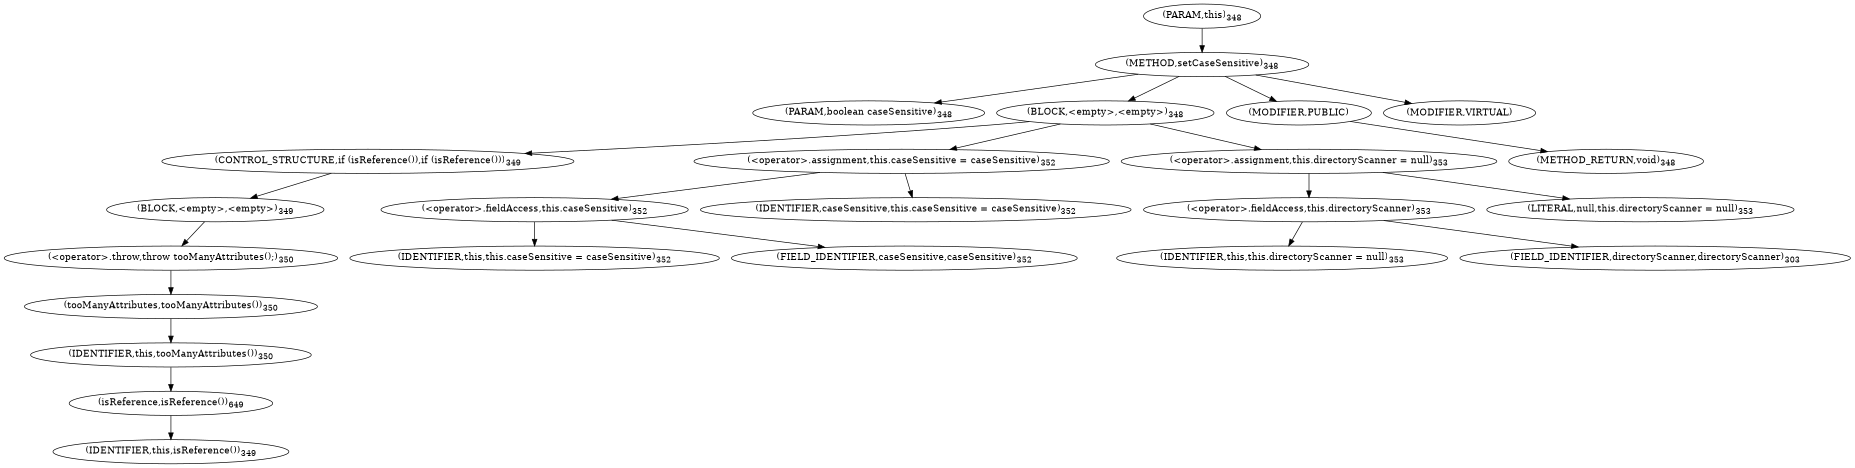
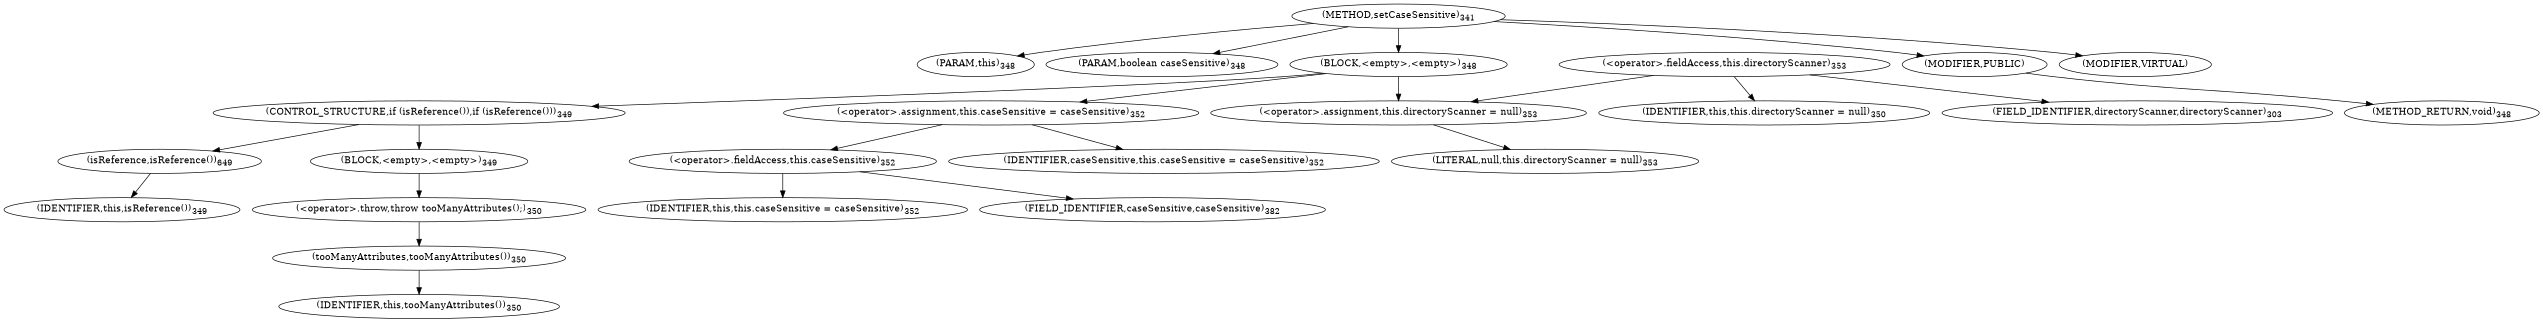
edge "(PARAM,this)" -> "(METHOD,setCaseSensitive)": reversed
node "(METHOD,setCaseSensitive)": text "348" -> "341"
edge "(<operator>.assignment,this.directoryScanner = null)" -> "(<operator>.fieldAccess,this.directoryScanner)": reversed
node "(FIELD_IDENTIFIER,caseSensitive,caseSensitive)": text "352" -> "382"
node "(IDENTIFIER,this,this.directoryScanner = null)": text "353" -> "350"
edge "(IDENTIFIER,this,tooManyAttributes())" -> "(isReference,isReference())": now "(CONTROL_STRUCTURE,if (isReference()),if (isReference()))" -> "(isReference,isReference())"
